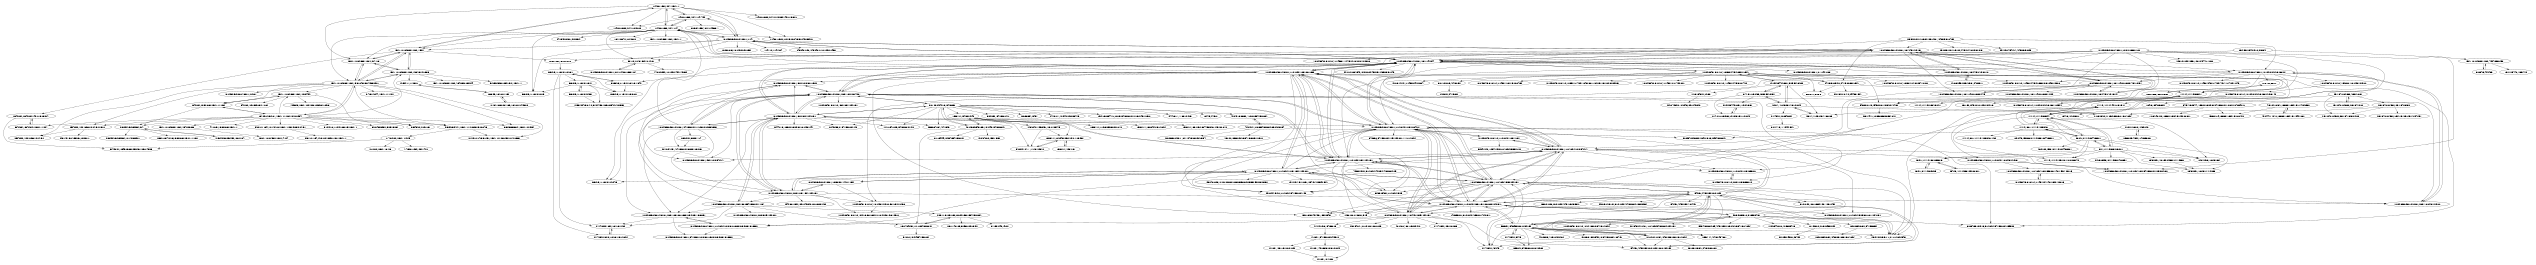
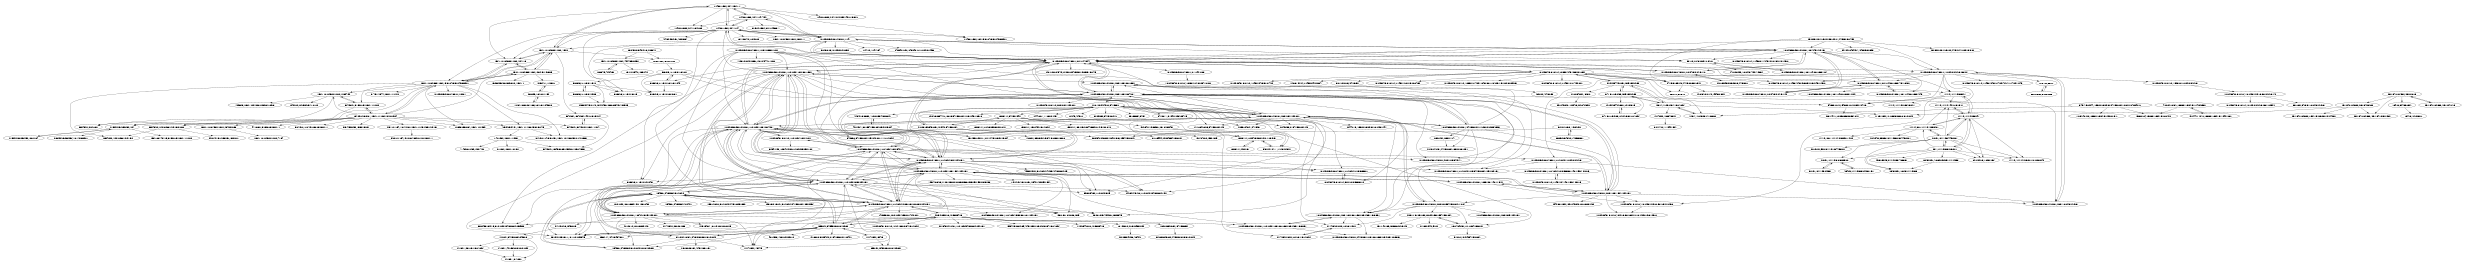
node "zephyrproject-rtos/hal_espressif": removed
edge "NordicSemiconductor/Android-BLE-Library" -> "android/connectivity-samples": removed
